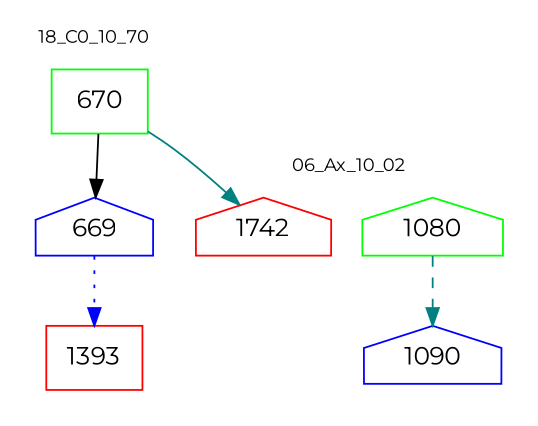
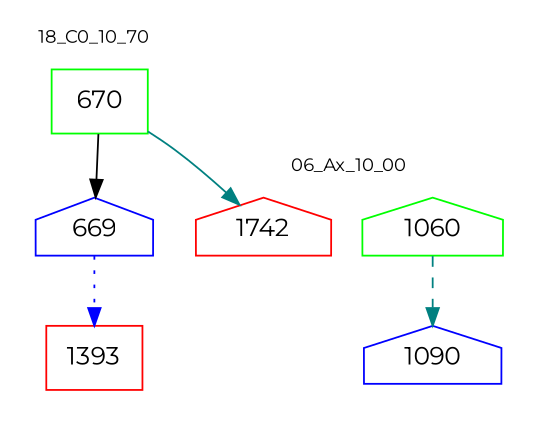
cluster "06_Ax_10_02": label "06_Ax_10_02" -> "06_Ax_10_00"
node "1080": label "1080" -> "1060"
